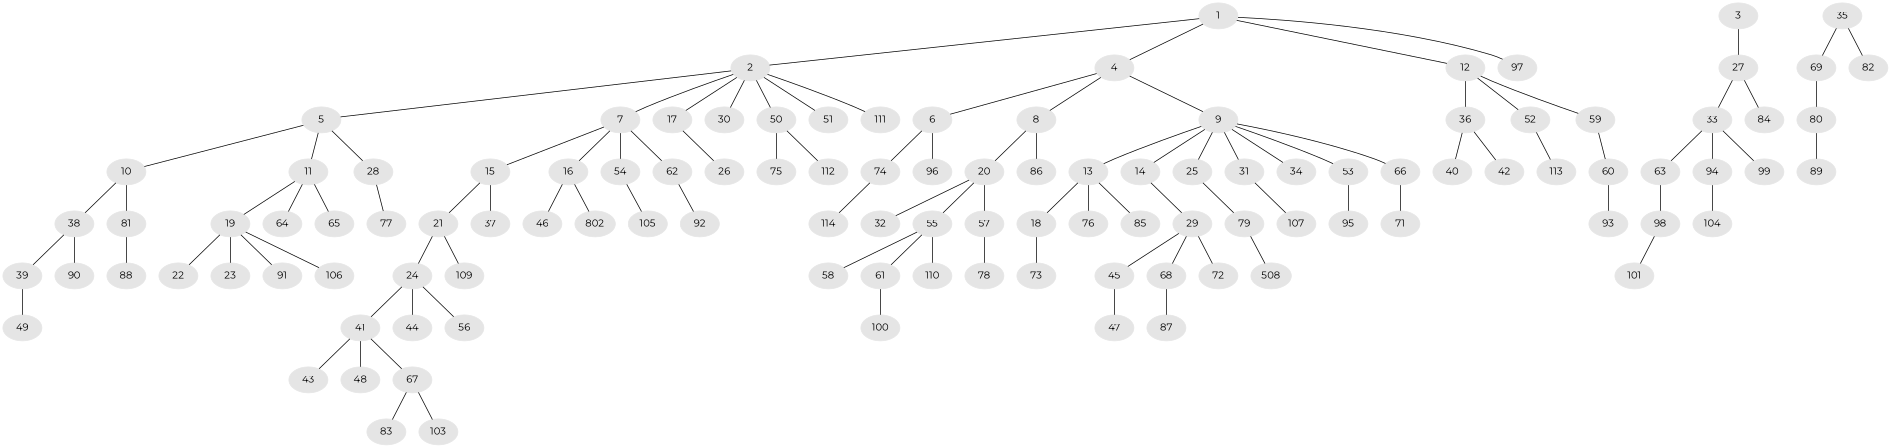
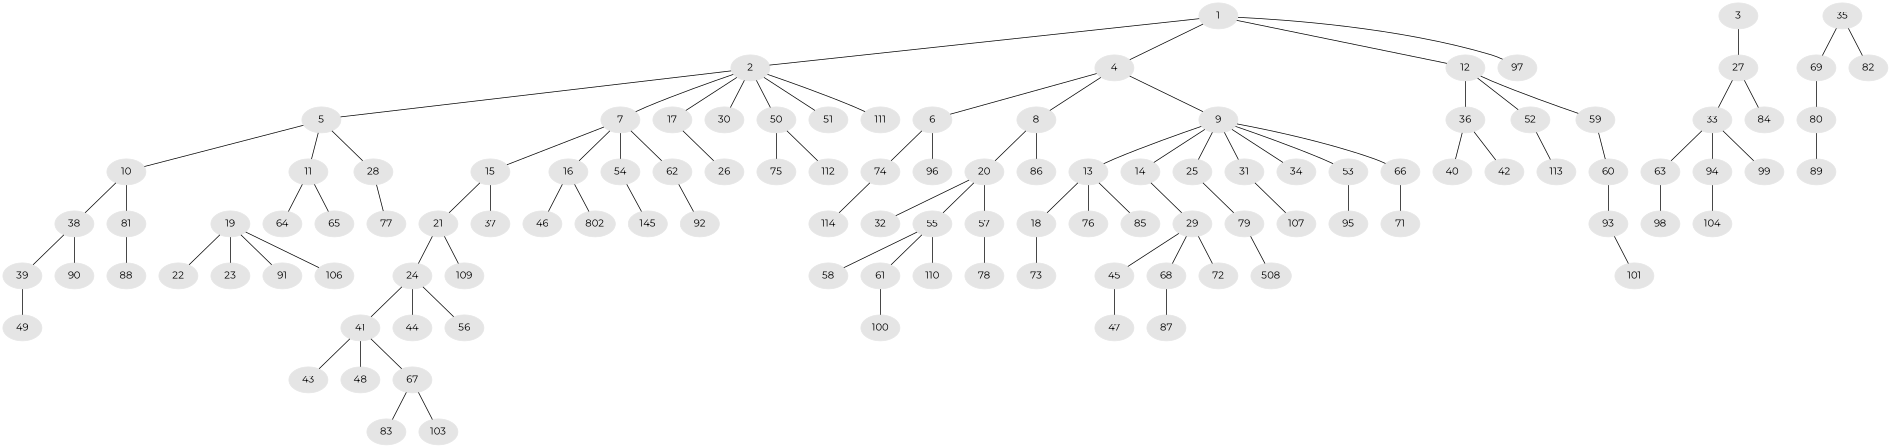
edge "11" -- "19": removed
node "105": label "105" -> "145"
edge "98" -- "101": now "93" -- "101"
